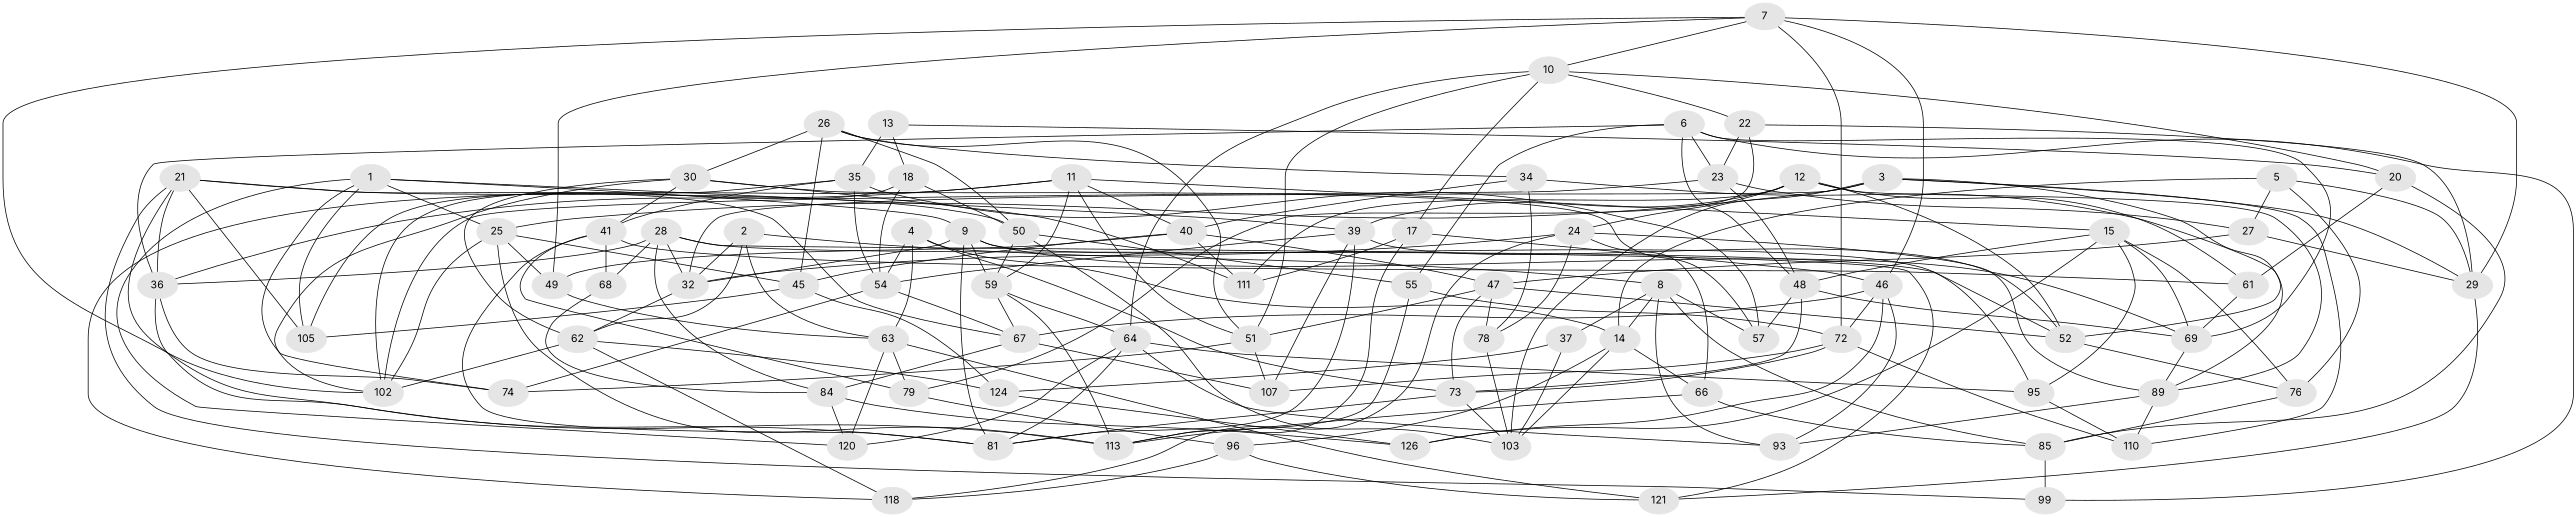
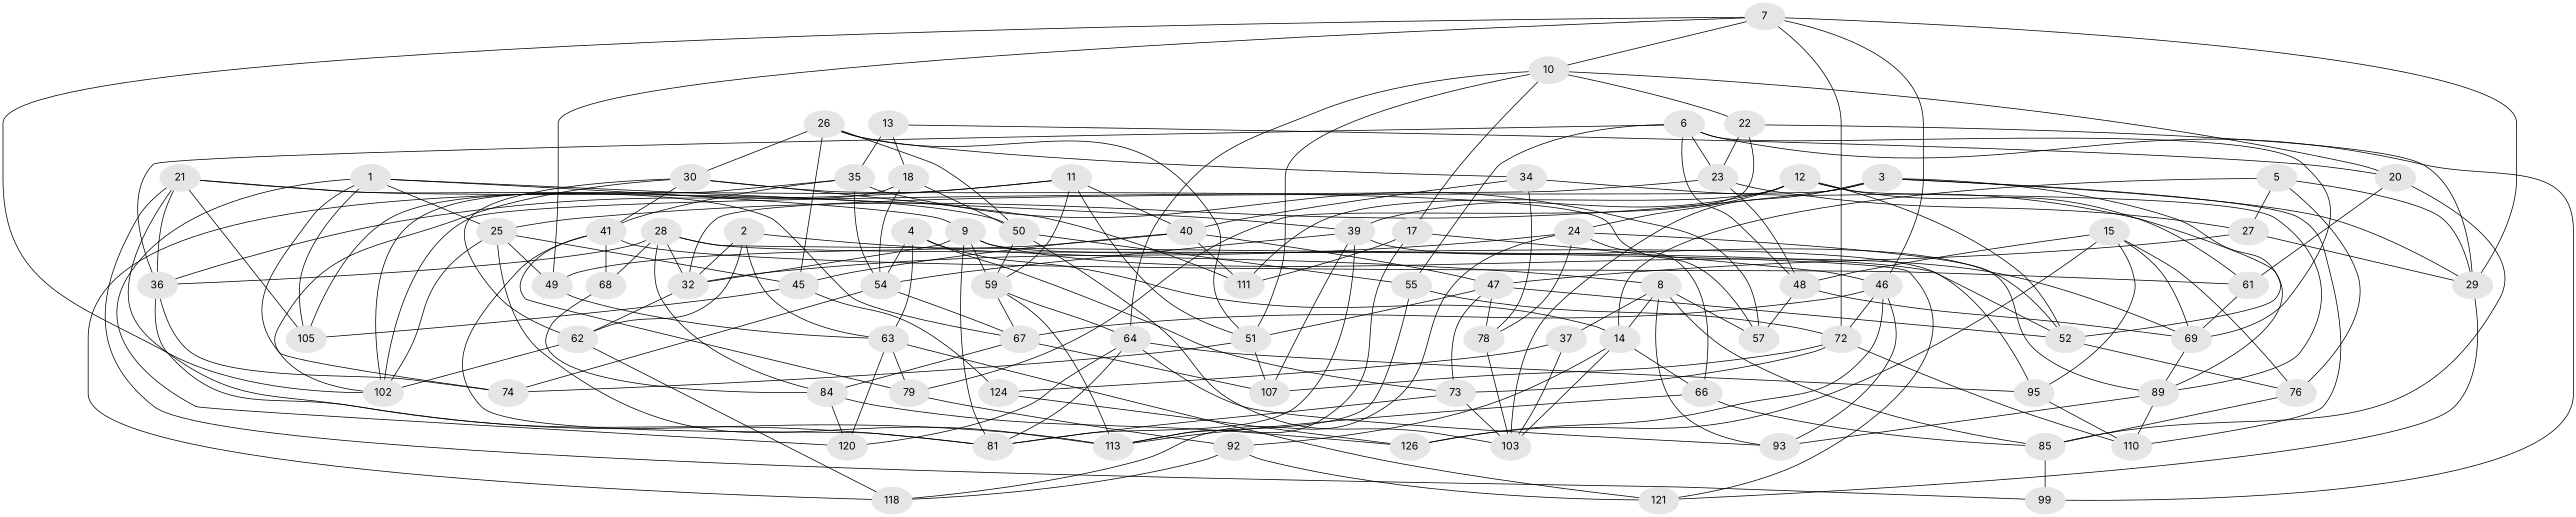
edge "11" -- "15": removed
edge "62" -- "124": removed
edge "48" -- "73": removed
node "96": label "96" -> "92"
